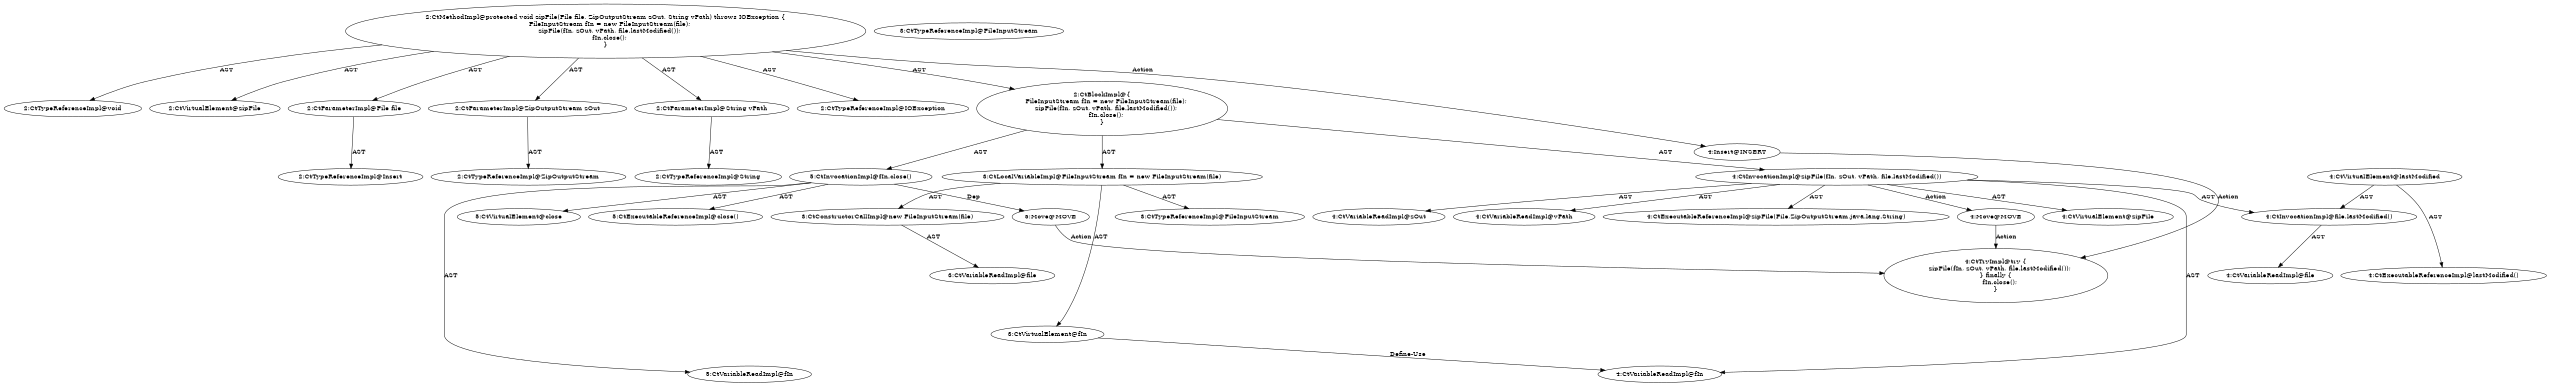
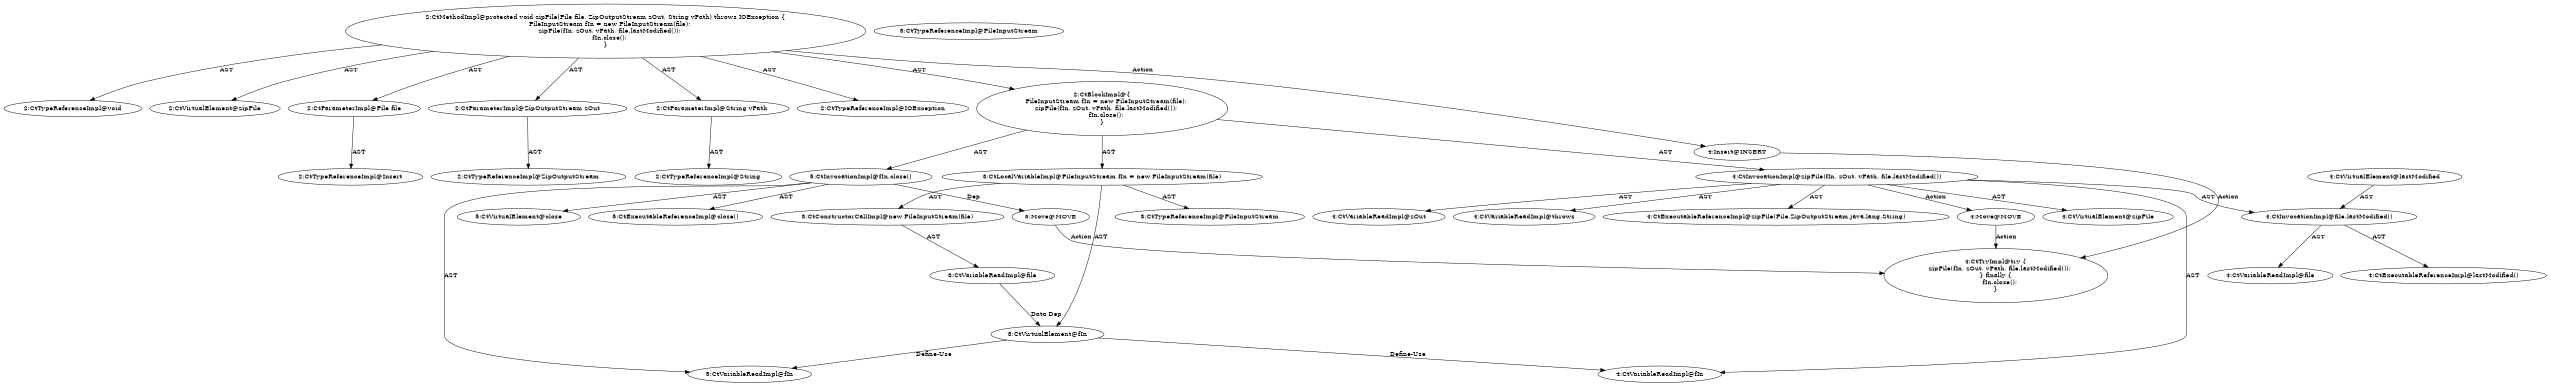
node "4:CtVariableReadImpl@vPath": label "4:CtVariableReadImpl@vPath" -> "4:CtVariableReadImpl@throws"
edge "4:CtVirtualElement@lastModified" -> "4:CtExecutableReferenceImpl@lastModified()": now "4:CtInvocationImpl@file.lastModified()" -> "4:CtExecutableReferenceImpl@lastModified()"
edge "3:CtVariableReadImpl@file" -> "3:CtVirtualElement@fIn": added, label "Data Dep"
edge "3:CtVirtualElement@fIn" -> "5:CtVariableReadImpl@fIn": added, label "Define-Use"
